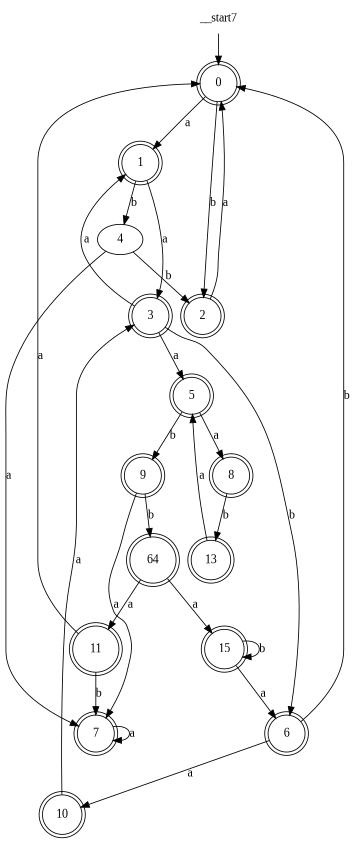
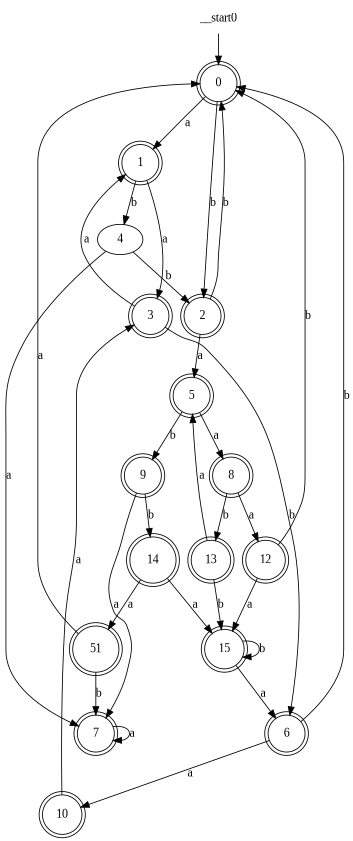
node "__start7": label "__start7" -> "__start0"
edge "2" -> "0": label "a" -> "b"
edge "3" -> "5": now "2" -> "5"
node "64": label "64" -> "14"
node "12": added
edge "13" -> "15": added, label "b"
node "11": label "11" -> "51"
